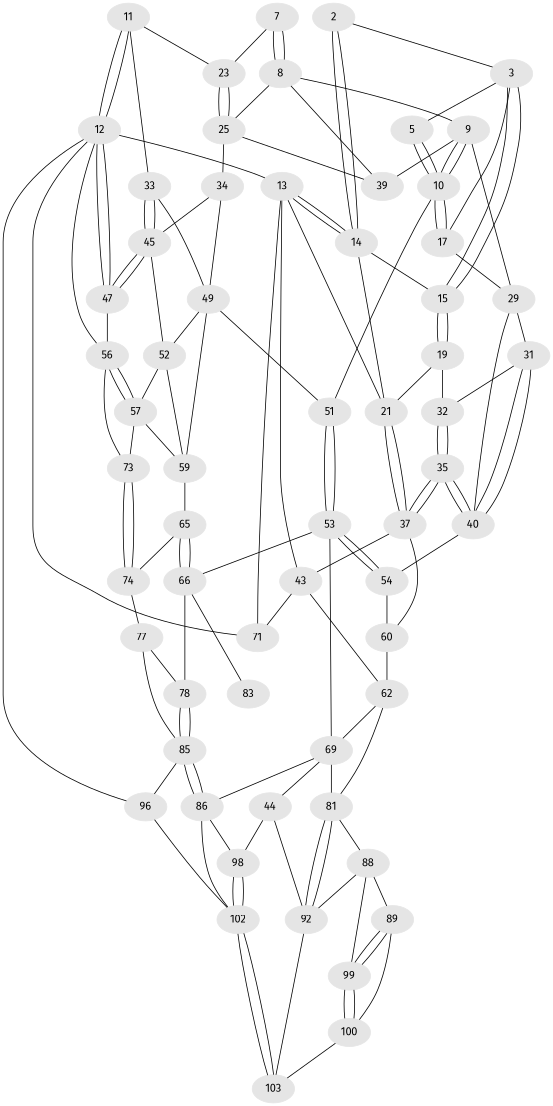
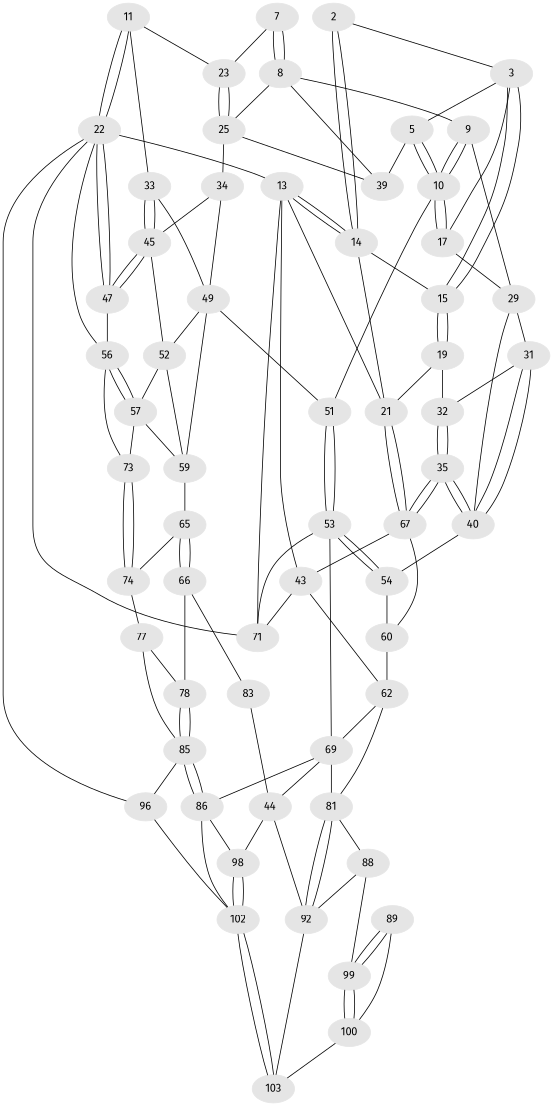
node "12": label "12" -> "22"
edge "9" -- "39": now "5" -- "39"
node "37": label "37" -> "67"
edge "53" -- "66": now "53" -- "71"
edge "83" -- "44": added
edge "88" -- "89": removed
